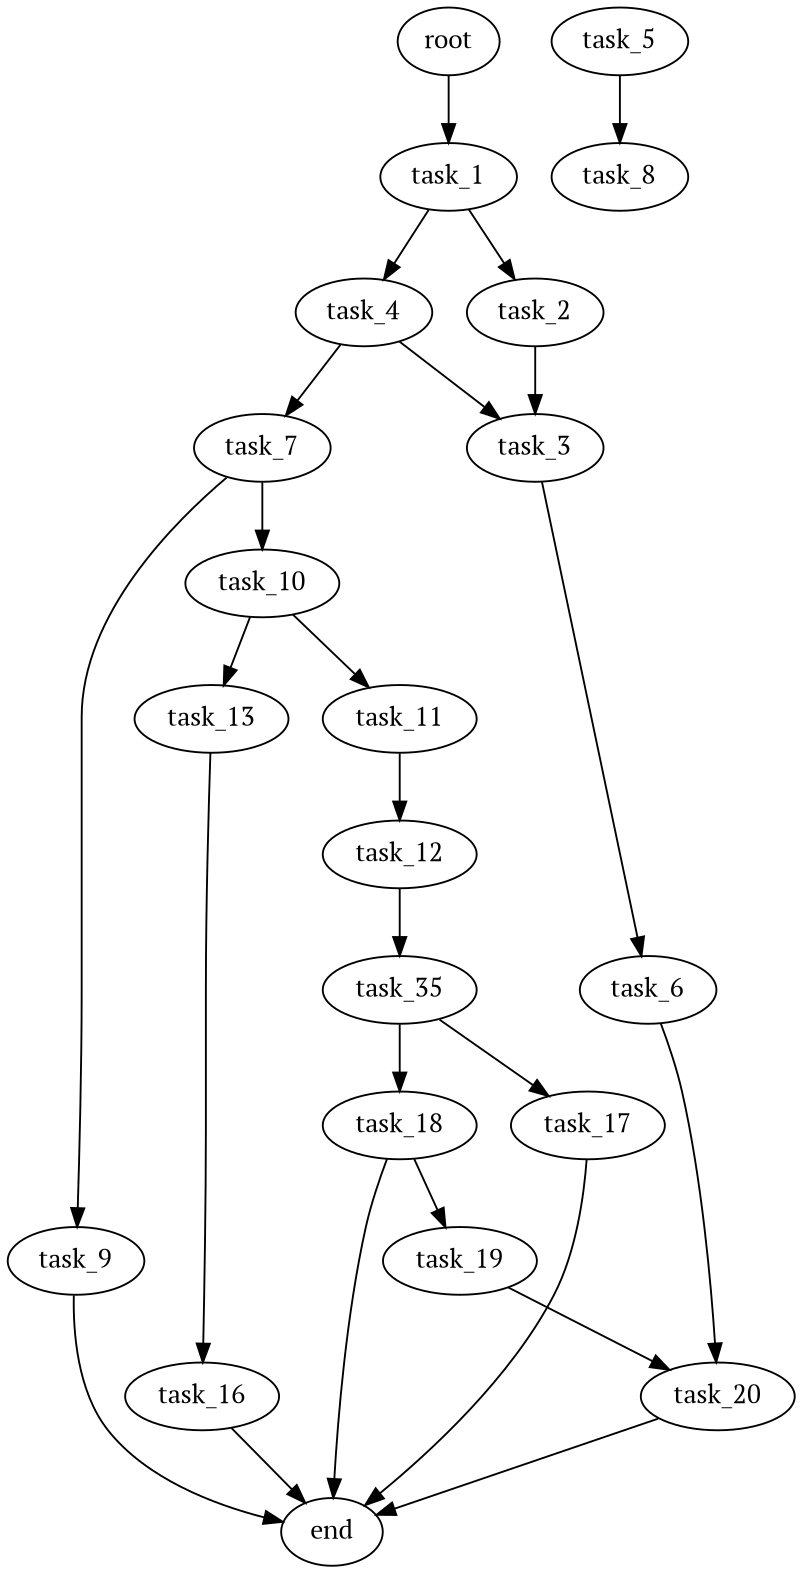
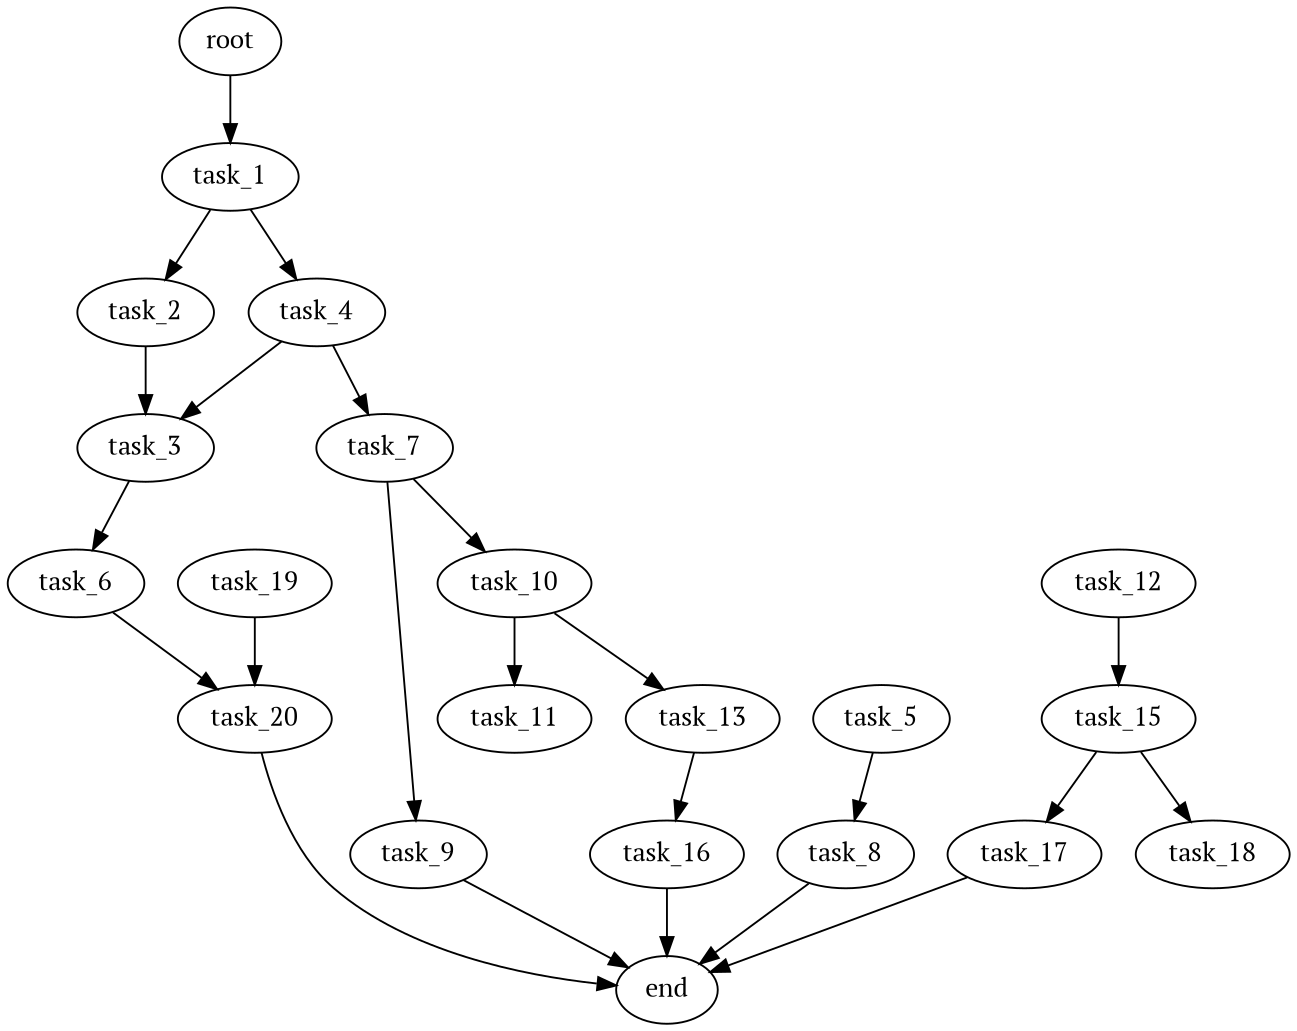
edge "task_11" -> "task_12": removed
node "task_35": label "task_35" -> "task_15"
edge "task_18" -> "task_19": removed
edge "task_18" -> "end": now "task_8" -> "end"
